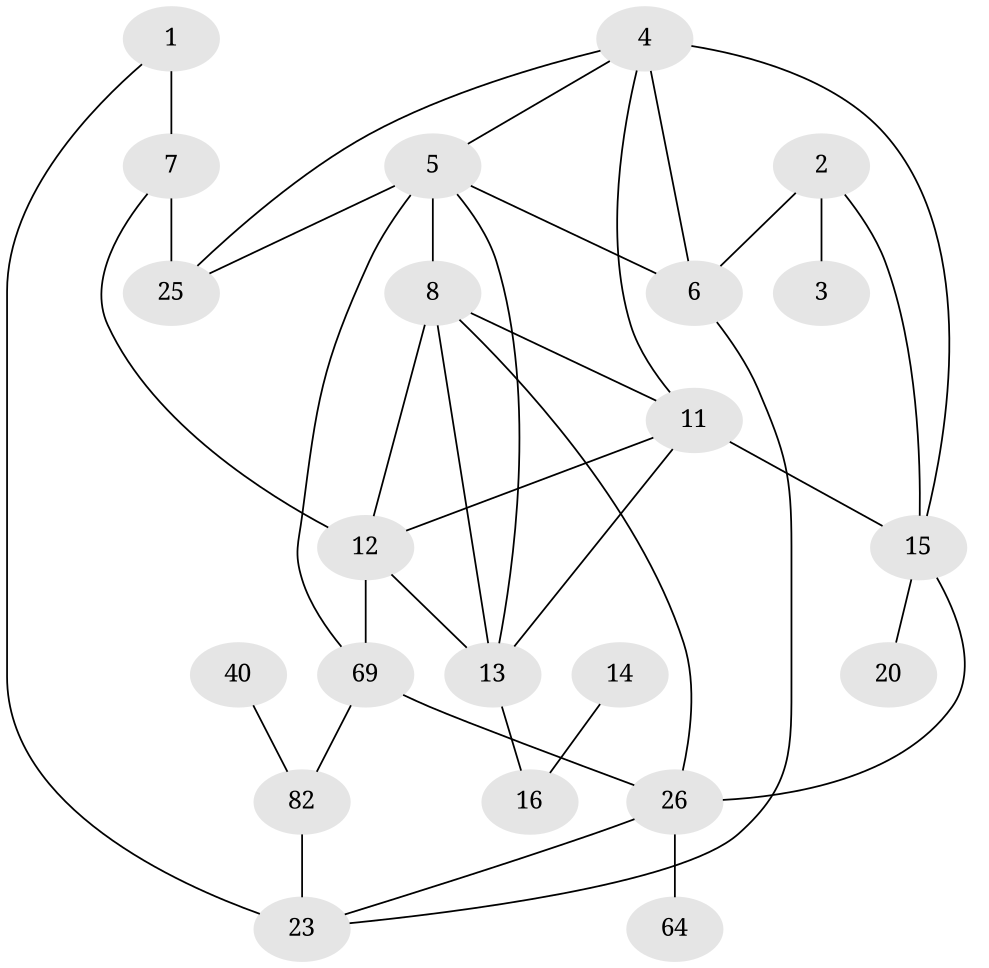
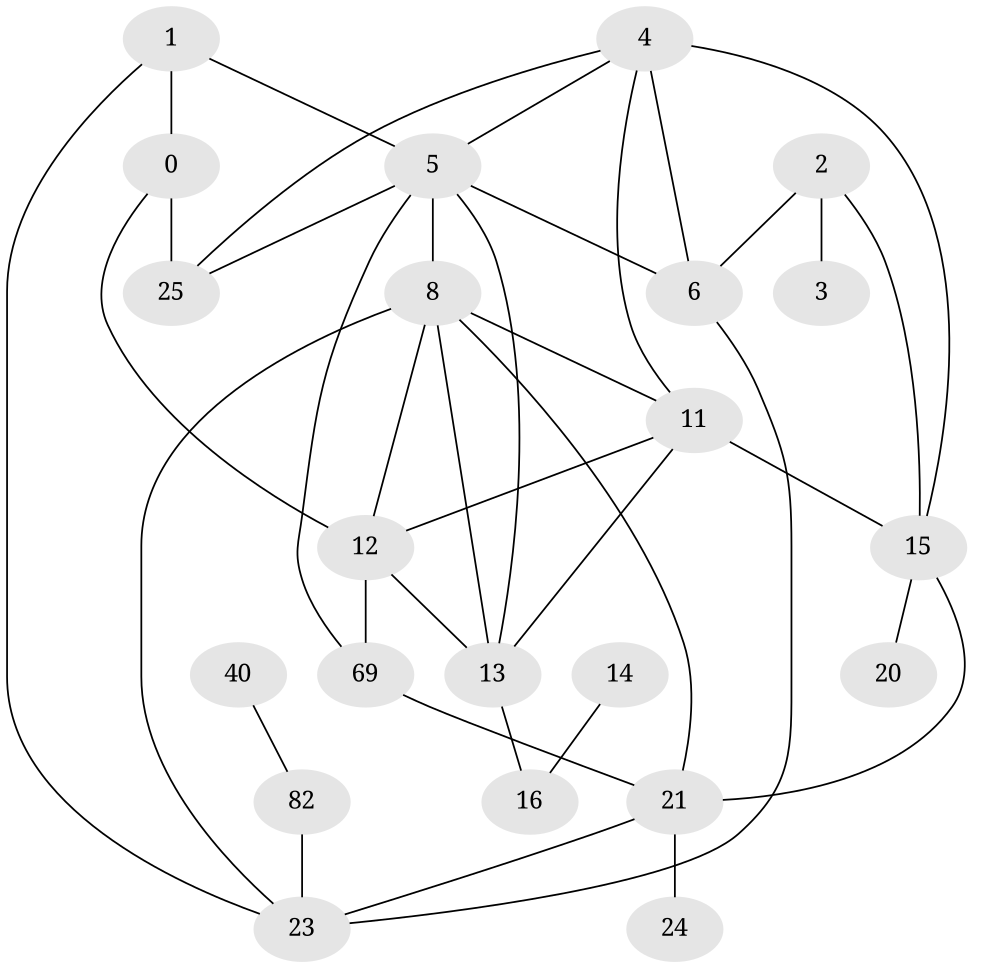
edge "1" -- "5": added
node "7": label "7" -> "0"
edge "8" -- "23": added
edge "69" -- "82": removed
node "26": label "26" -> "21"
node "64": label "64" -> "24"
